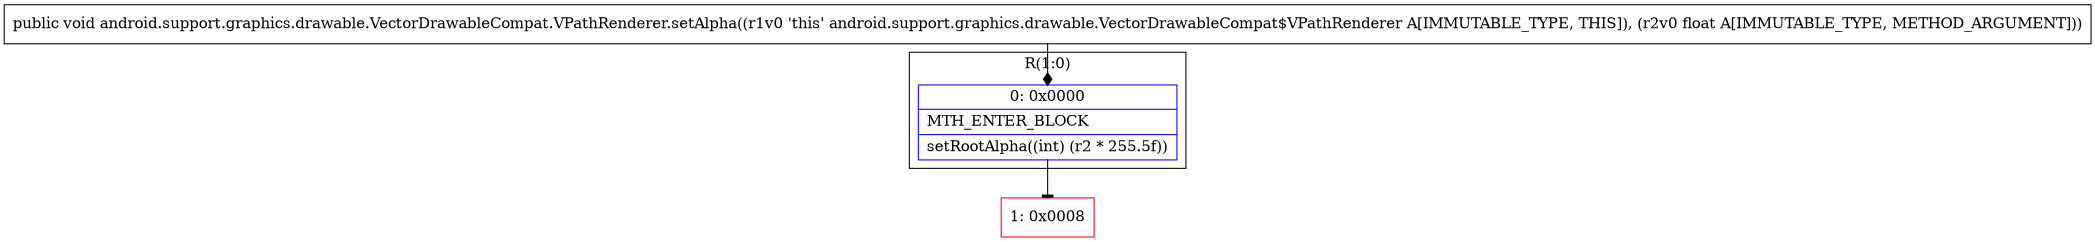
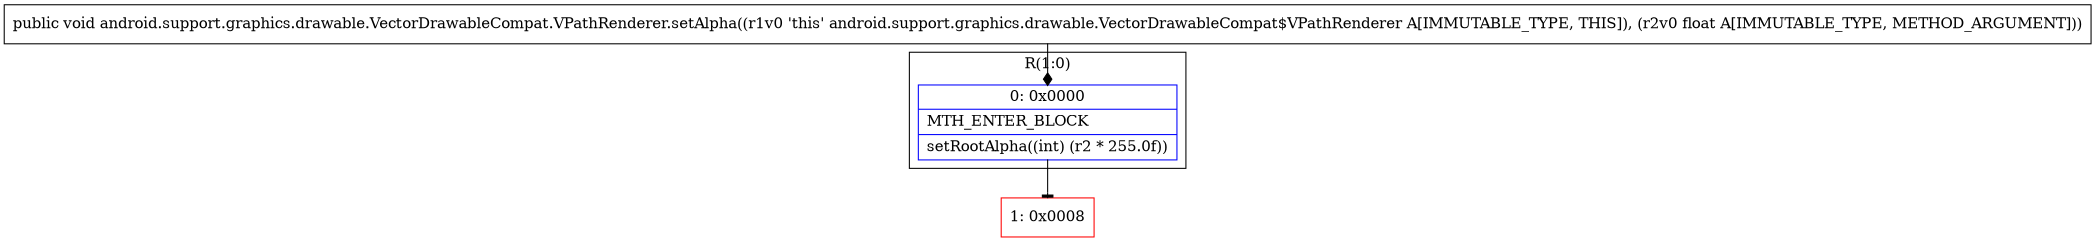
node "0: 0x0000": text "setRootAlpha((int) (r2 * 255.5f))" -> "setRootAlpha((int) (r2 * 255.0f))"
